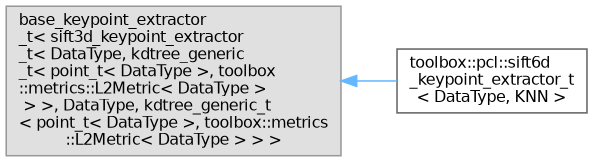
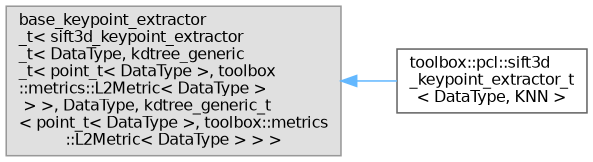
node "toolbox::pcl::sift6d _keypoint_extractor_t < DataType, KNN >": label "toolbox::pcl::sift6d _keypoint_extractor_t < DataType, KNN >" -> "toolbox::pcl::sift3d _keypoint_extractor_t < DataType, KNN >"
